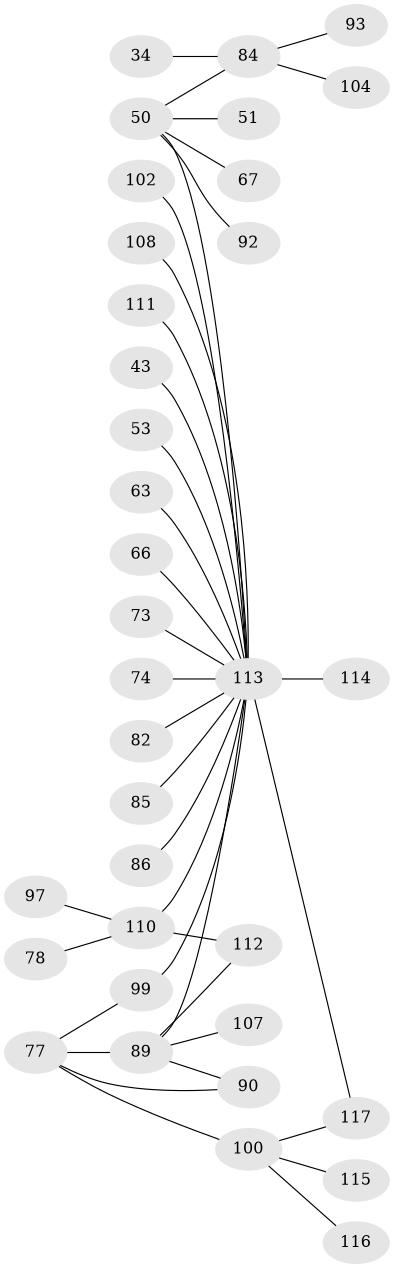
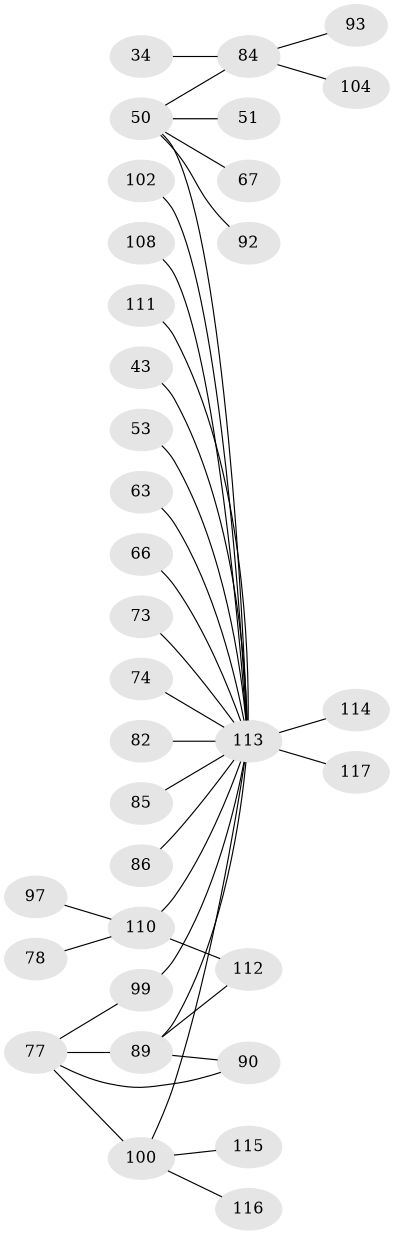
node "107": removed
edge "117" -- "100": now "113" -- "100"
